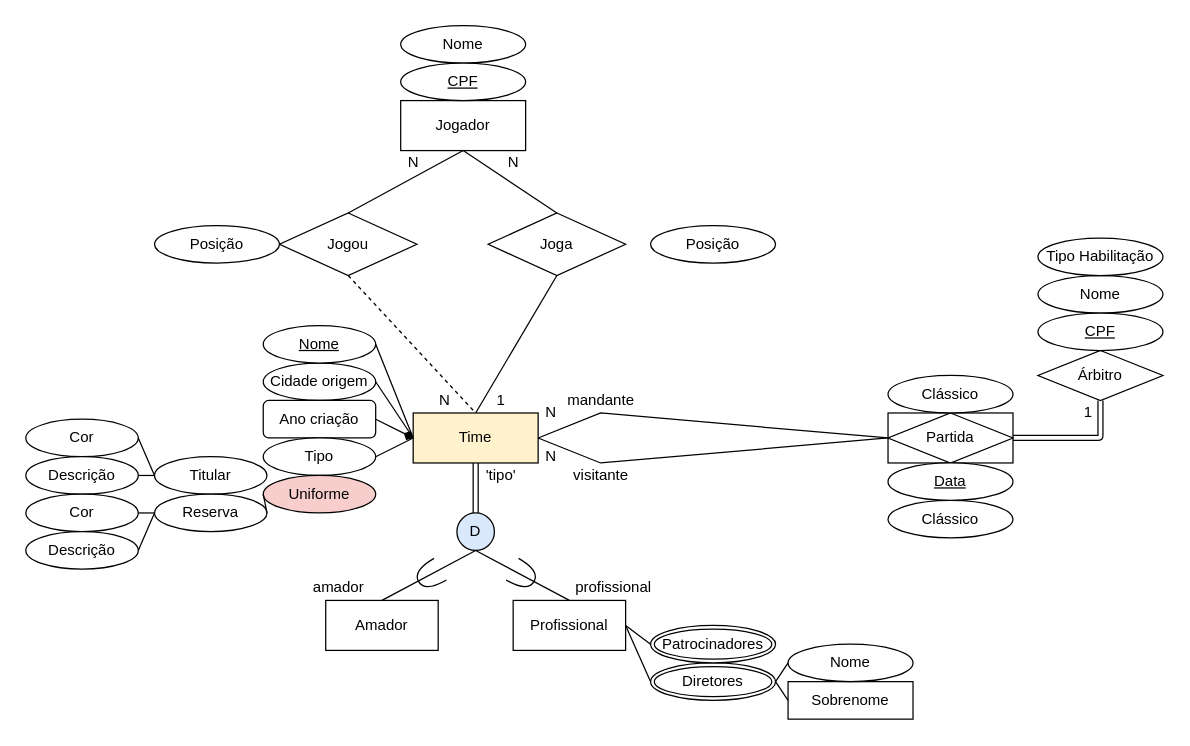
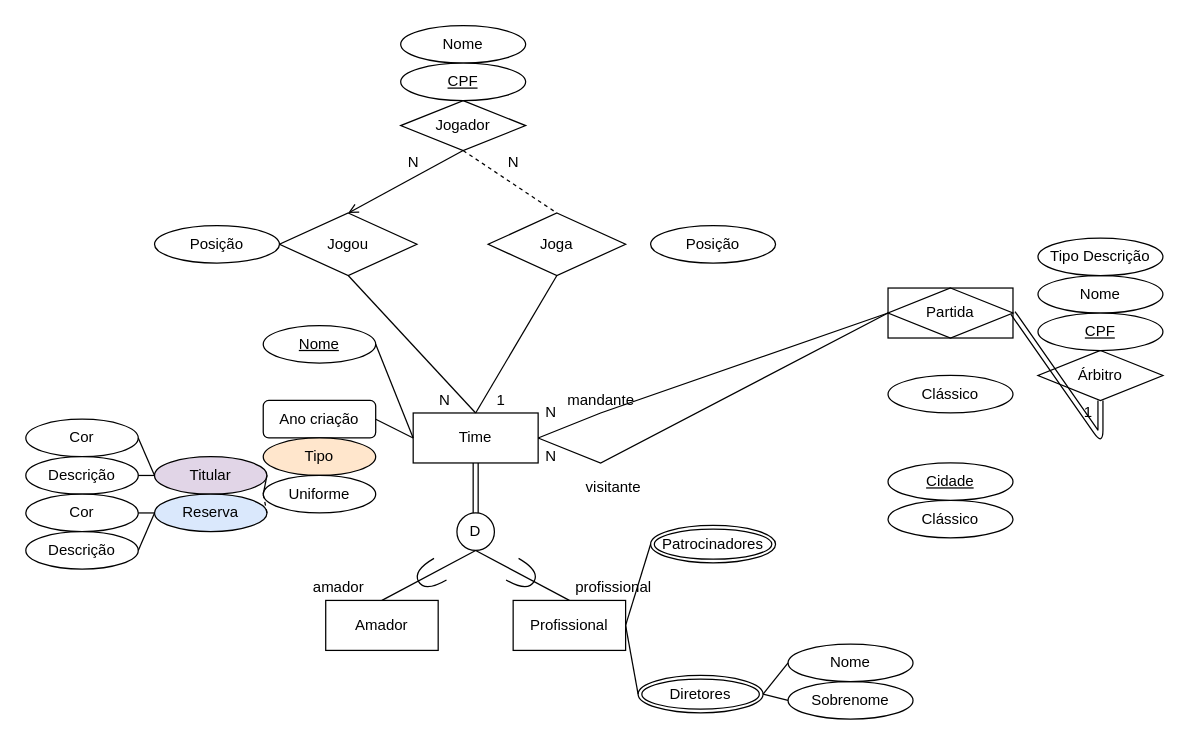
node "Jogador": shape rectangle -> diamond
edge "Jogador" -- "Joga": style solid -> dashed
edge "Jogador" -- "Jogou": arrowhead none -> open
node "Tipo Habilitação": label "Tipo Habilitação" -> "Tipo Descrição"
edge "Jogou" -- "Time": style dashed -> solid
node "Cidade origem": removed
edge "Cidade origem" -- "Time": removed
edge "Ano criação" -> "Time": arrowhead diamond -> none
node "Time": fillcolor #fff2cc -> #ffffff
node "Partida": moved (951, 438) -> (951, 313)
edge "Time" -- "Tipo": removed
node "Tipo": fillcolor #ffffff -> #ffe6cc
node "Titular": fillcolor #ffffff -> #e1d5e7
node "'tipo'": removed
node "visitante": moved (601, 476) -> (613, 488)
node "Data": label "Data" -> "Cidade"
edge "Titular" -- "Uniforme": added
node "Uniforme": fillcolor #f8cecc -> #ffffff
edge "Uniforme" -- "Reserva": style solid -> dashed
node "Reserva": fillcolor #ffffff -> #dae8fc
node "D": fillcolor #dae8fc -> #ffffff
node "Patrocinadores": moved (713, 644) -> (713, 544)
node "Diretores": moved (713, 682) -> (701, 694)
node "Sobrenome": shape rectangle -> ellipse
